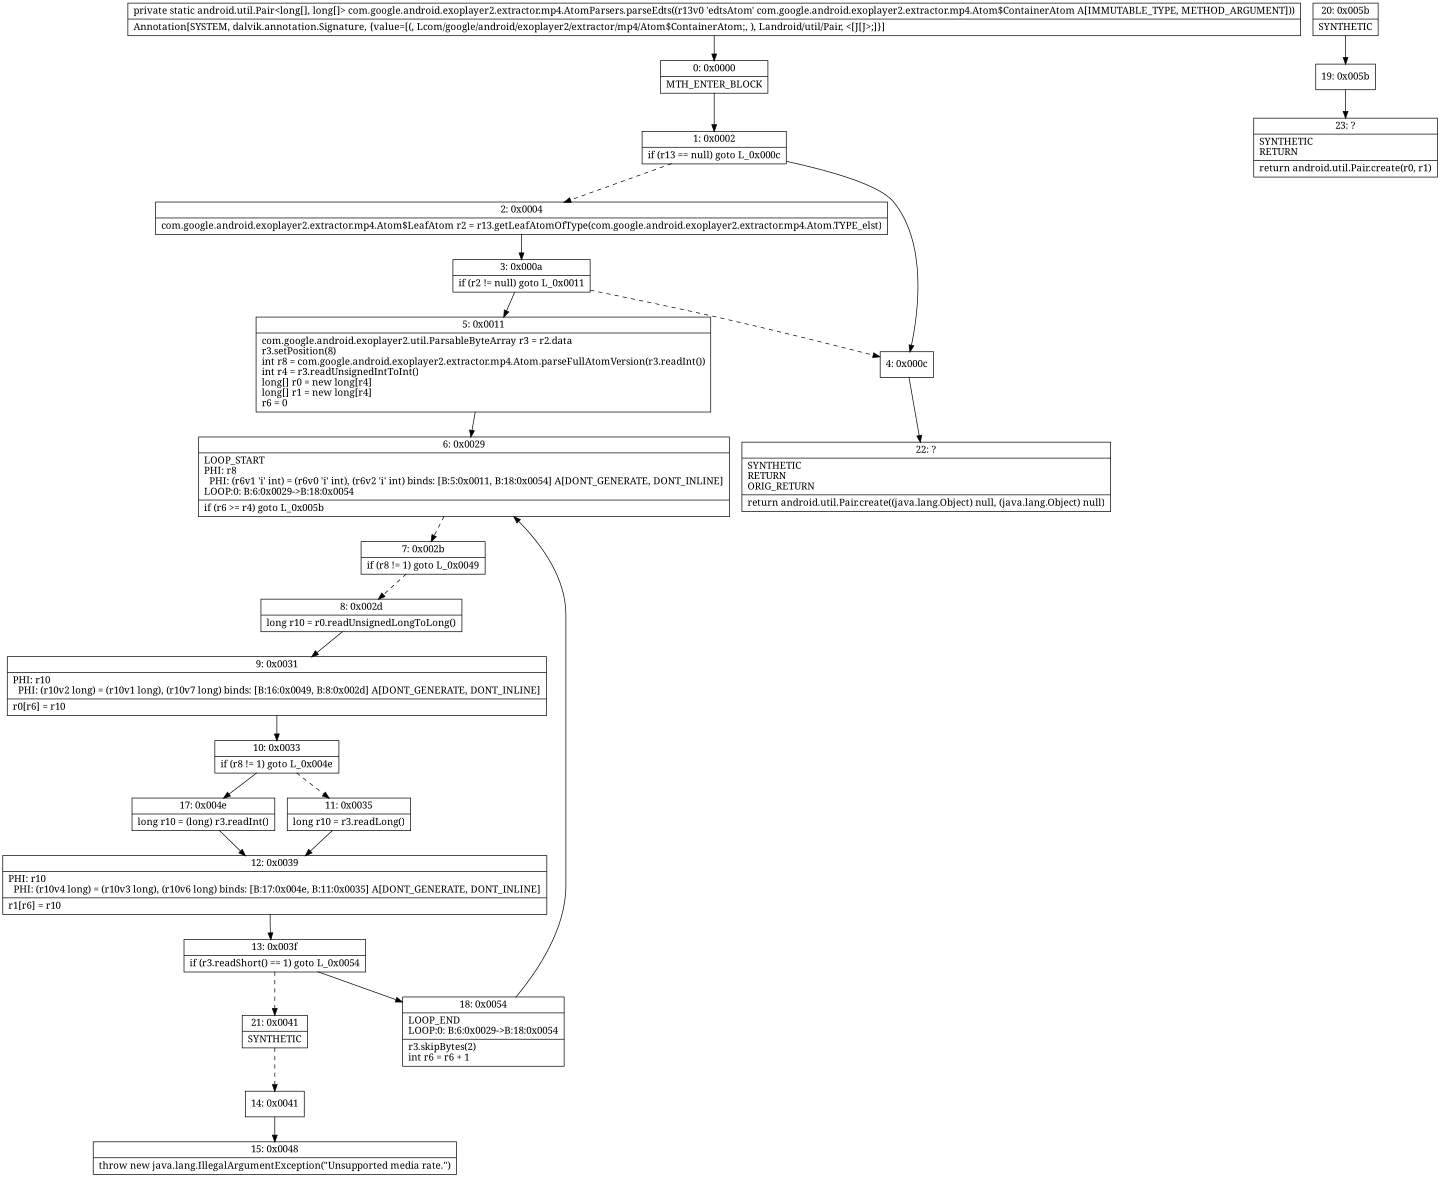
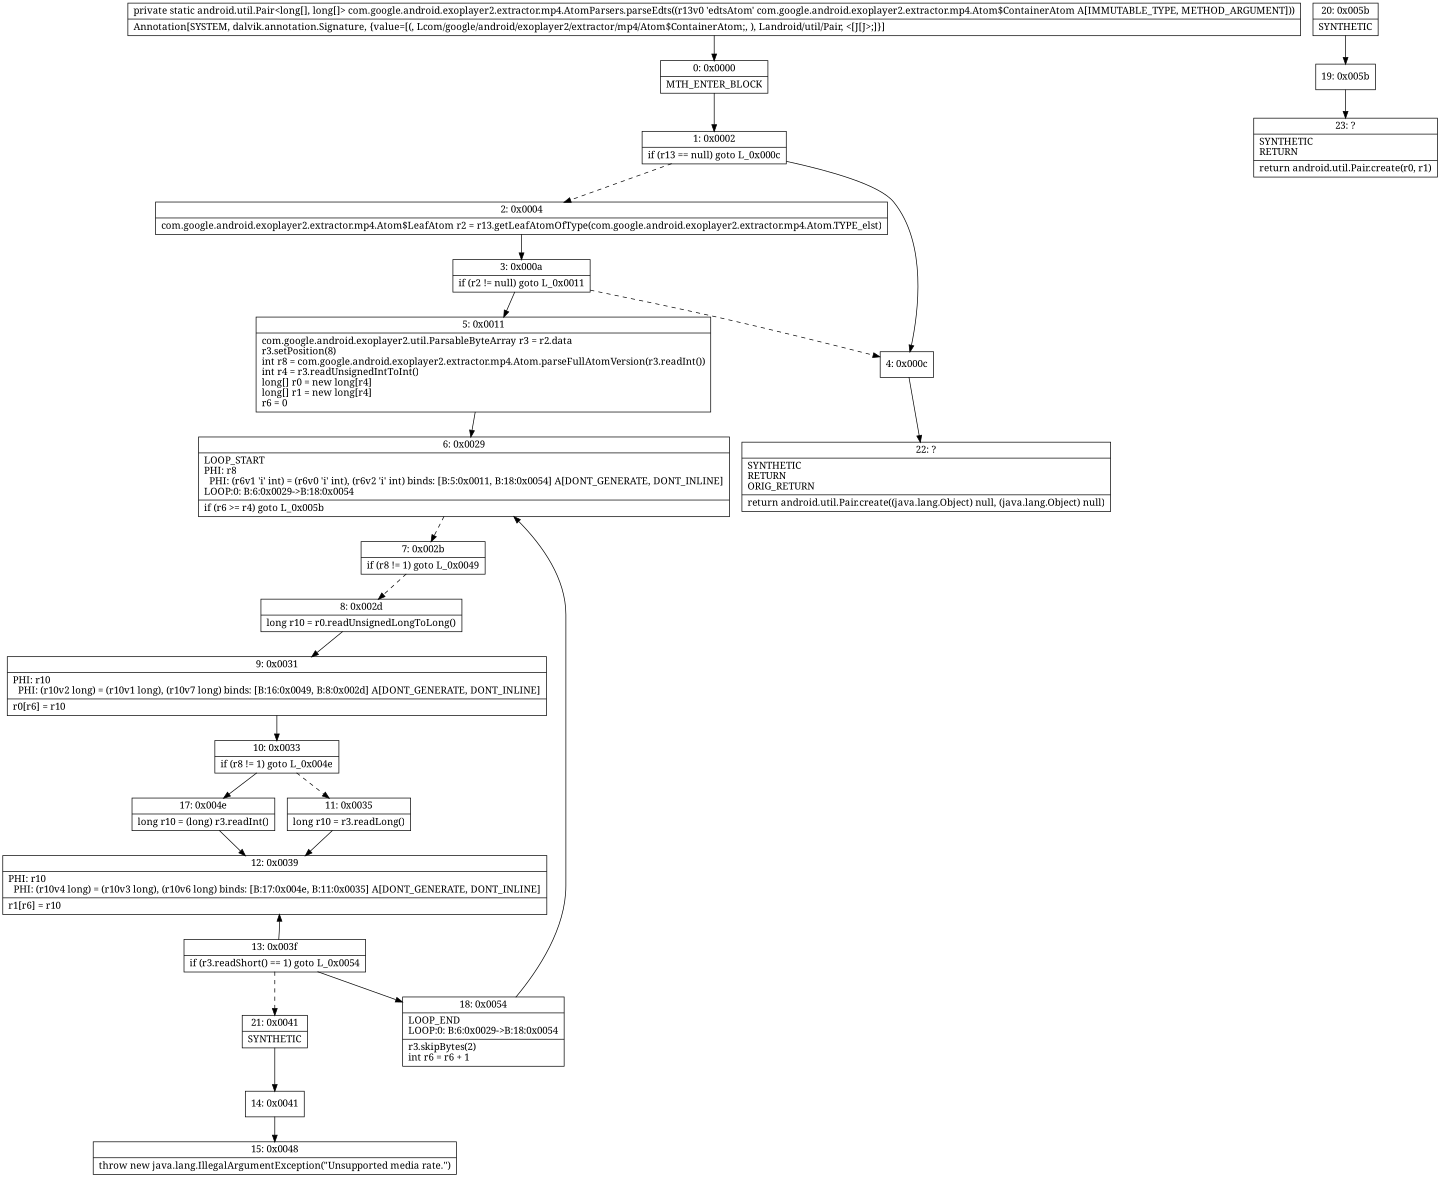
edge "12: 0x0039" -> "13: 0x003f": reversed
edge "21: 0x0041" -> "14: 0x0041": style dashed -> solid
